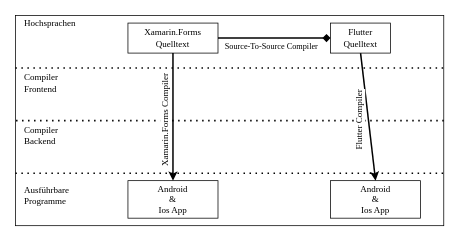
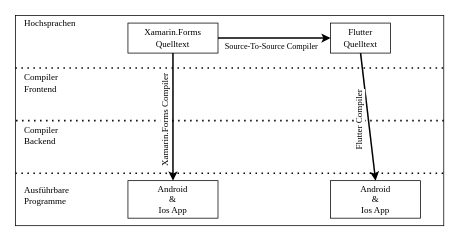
edge "Xamarin.Forms Quelltext" -> "Flutter Quelltext": arrowhead diamond -> classic
